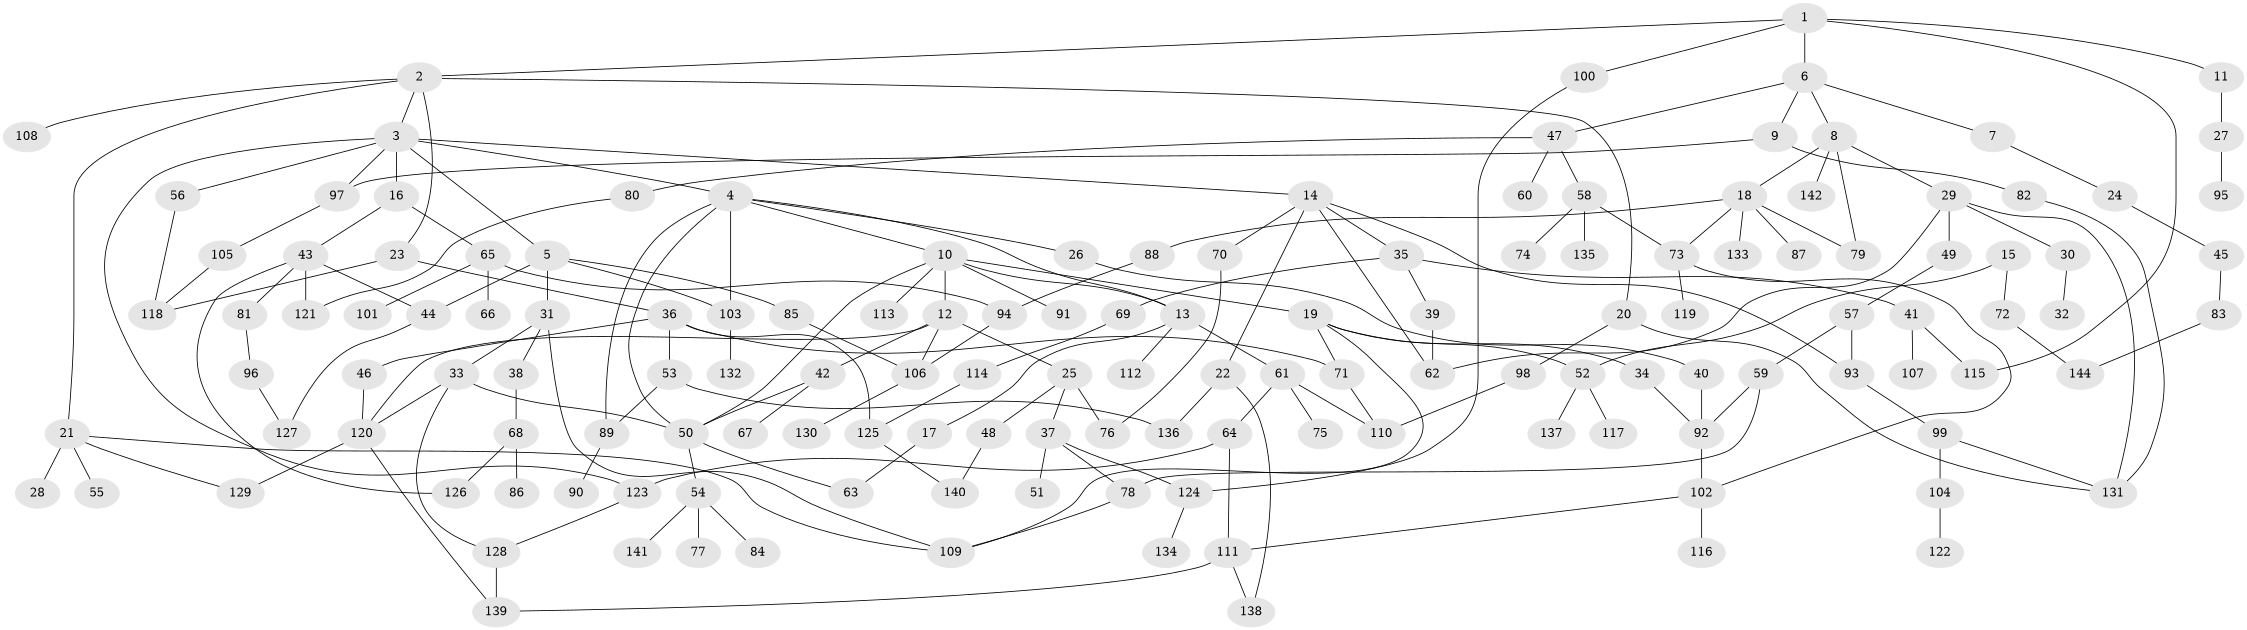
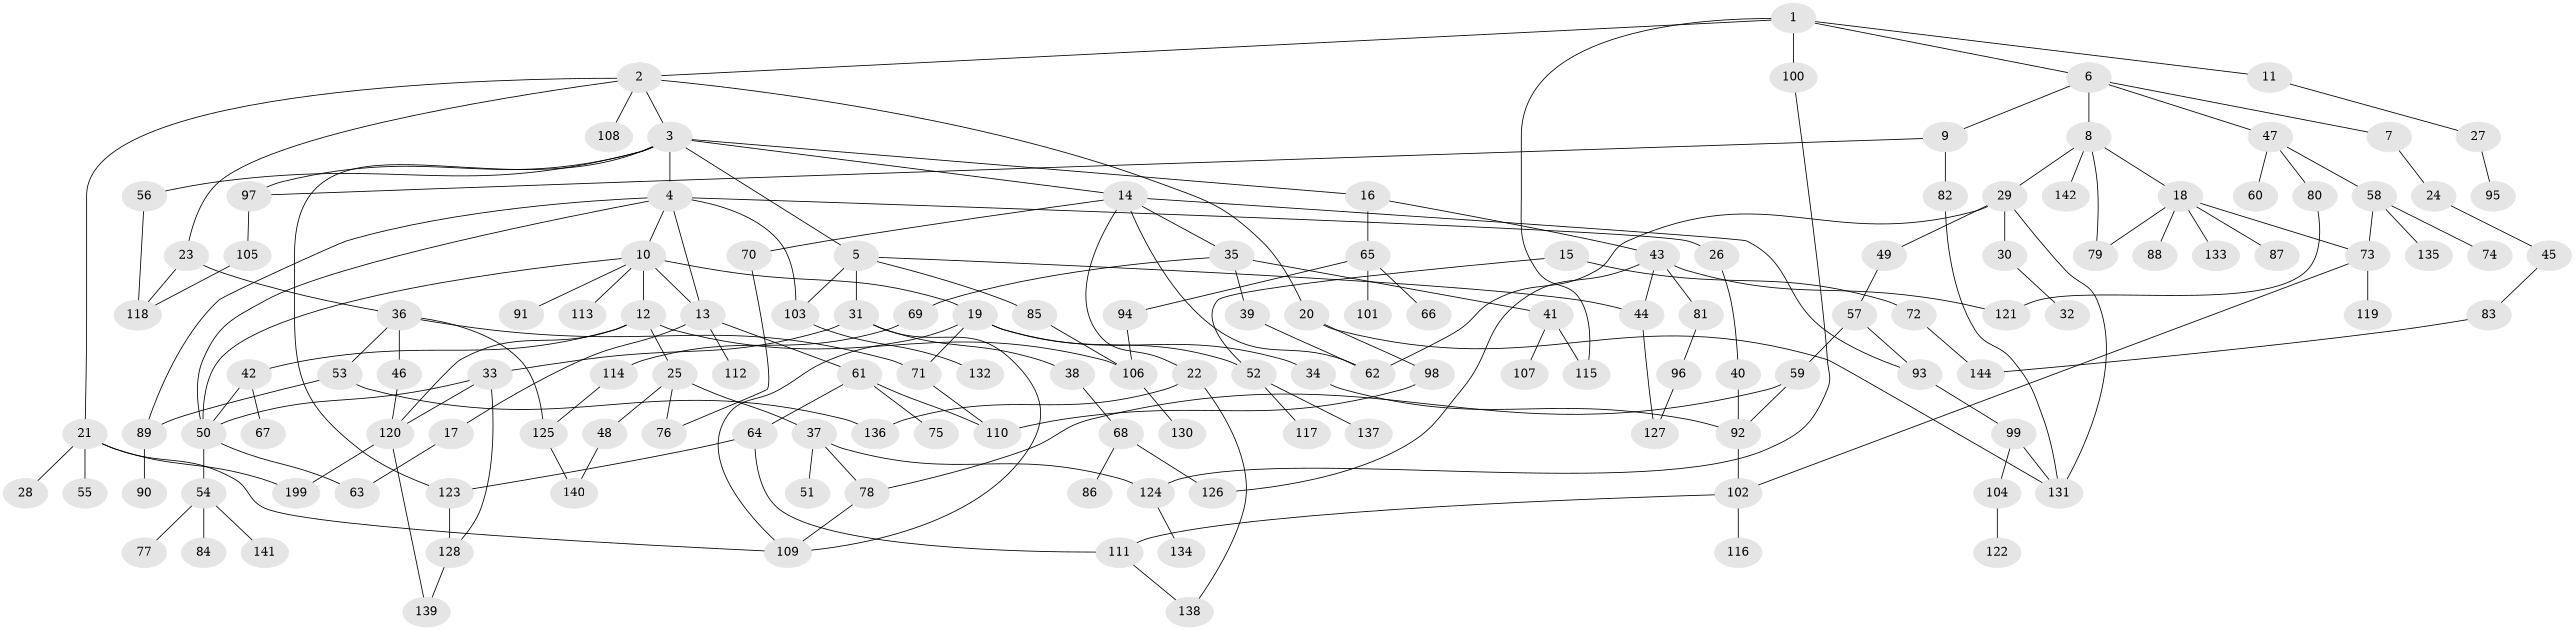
edge "88" -- "94": removed
node "129": label "129" -> "199"
edge "111" -- "139": removed
